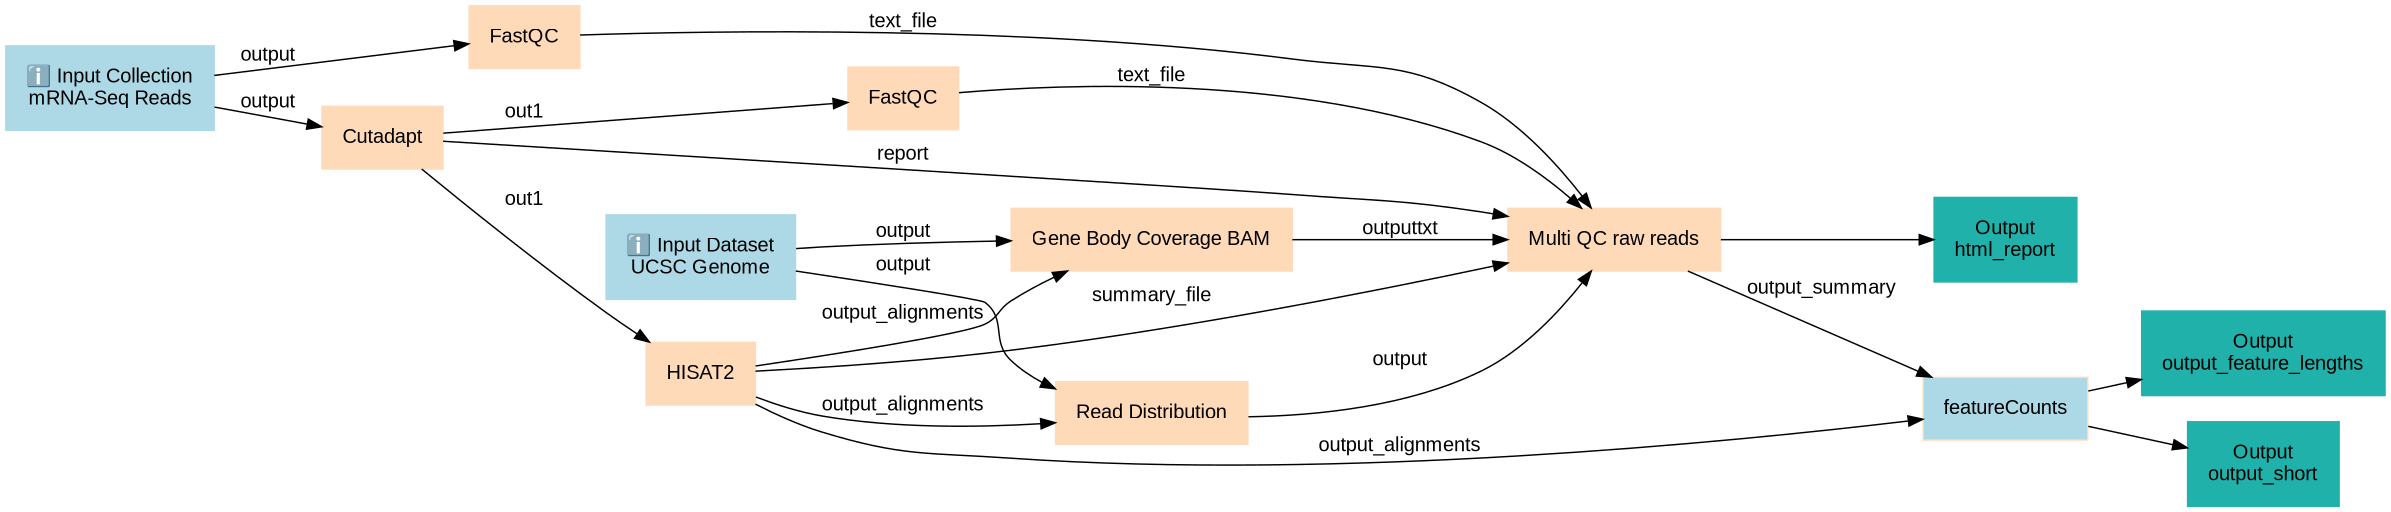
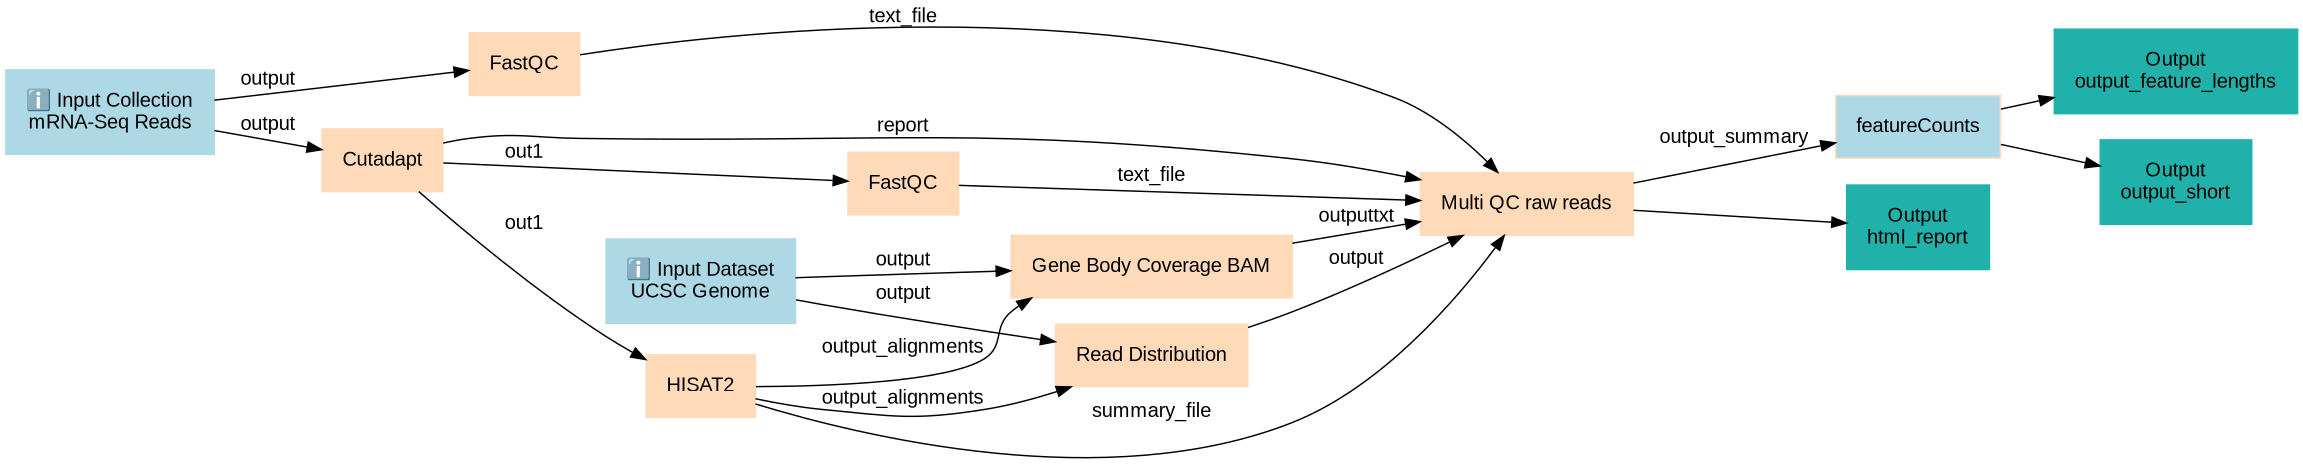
edge "HISAT2" -> "featureCounts": removed, label "output_alignments"
